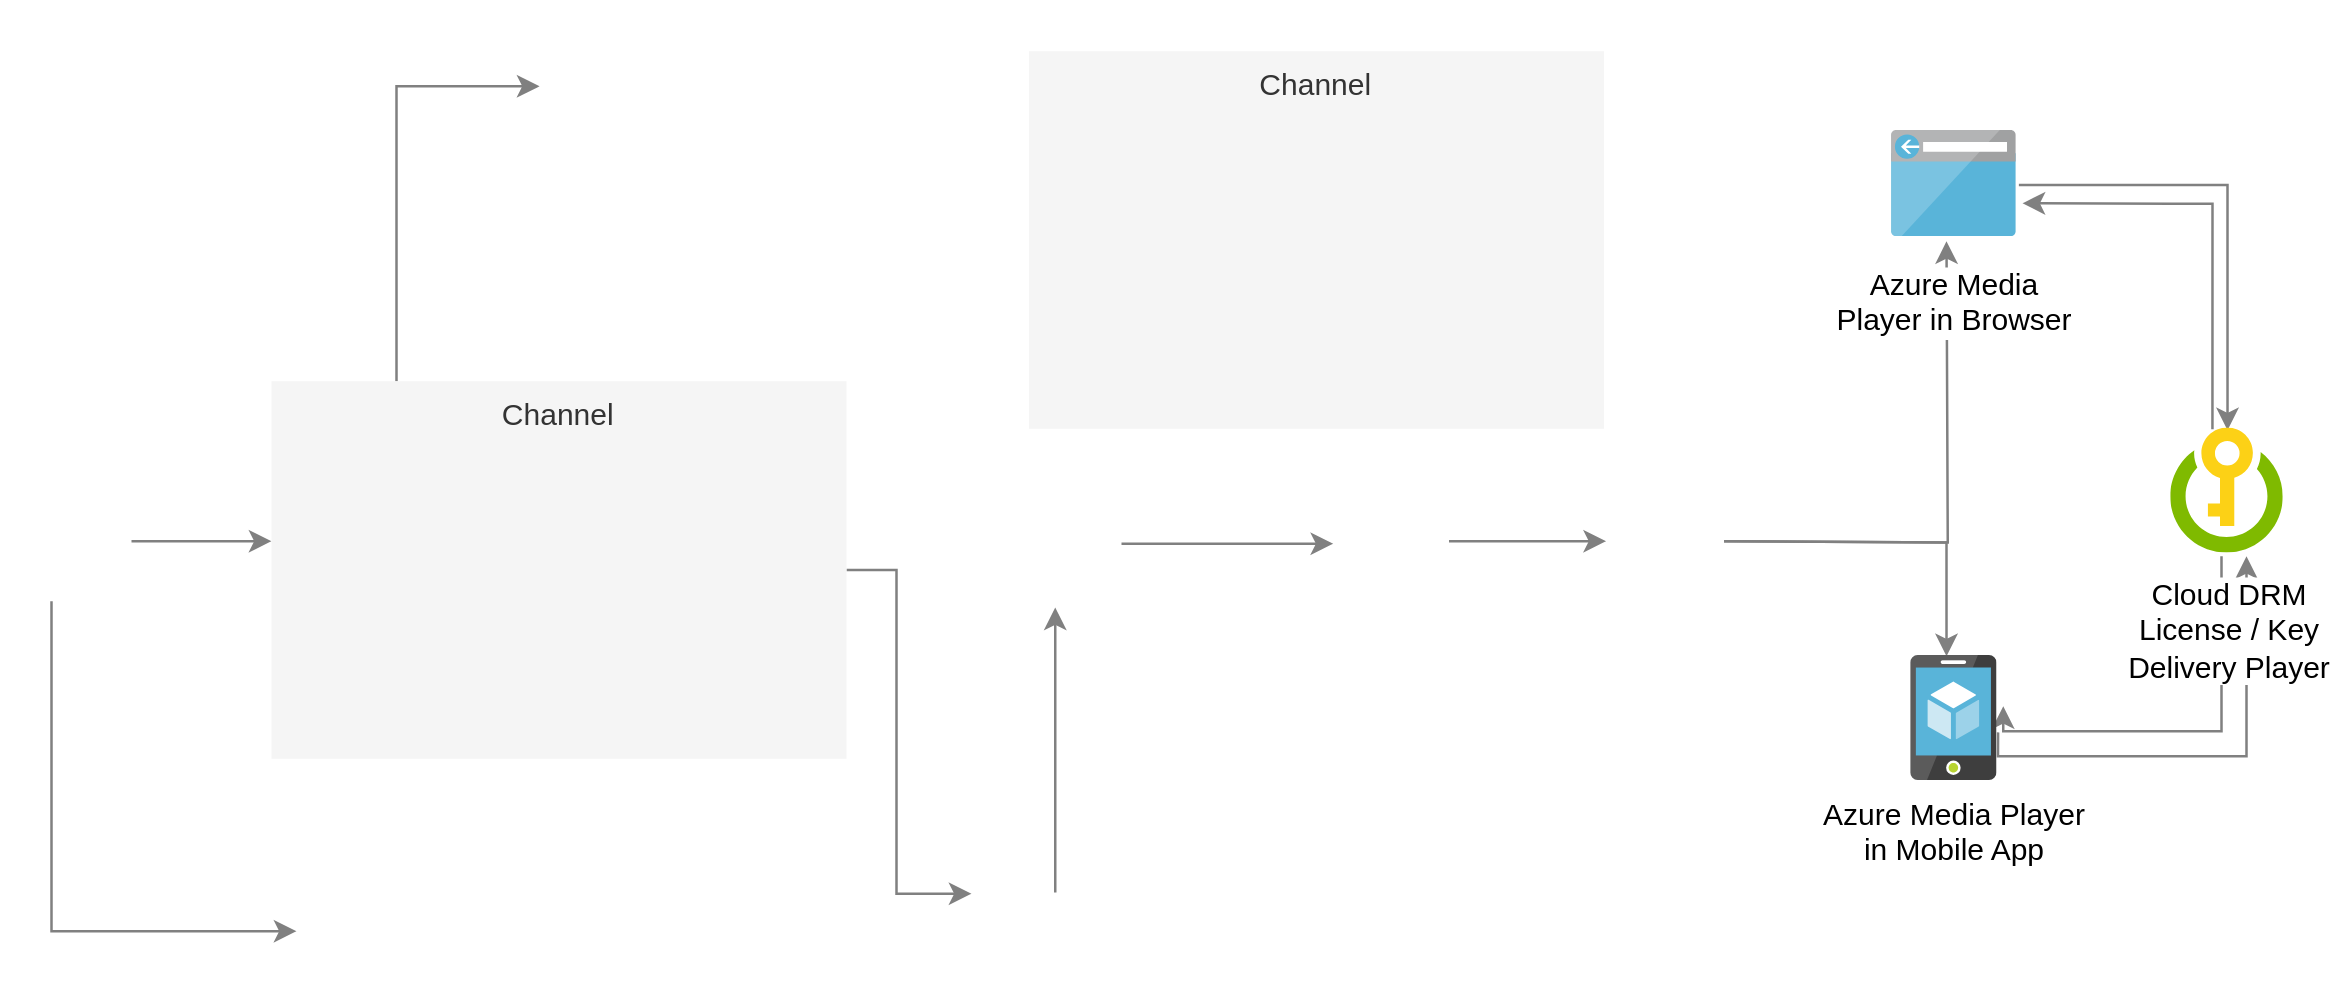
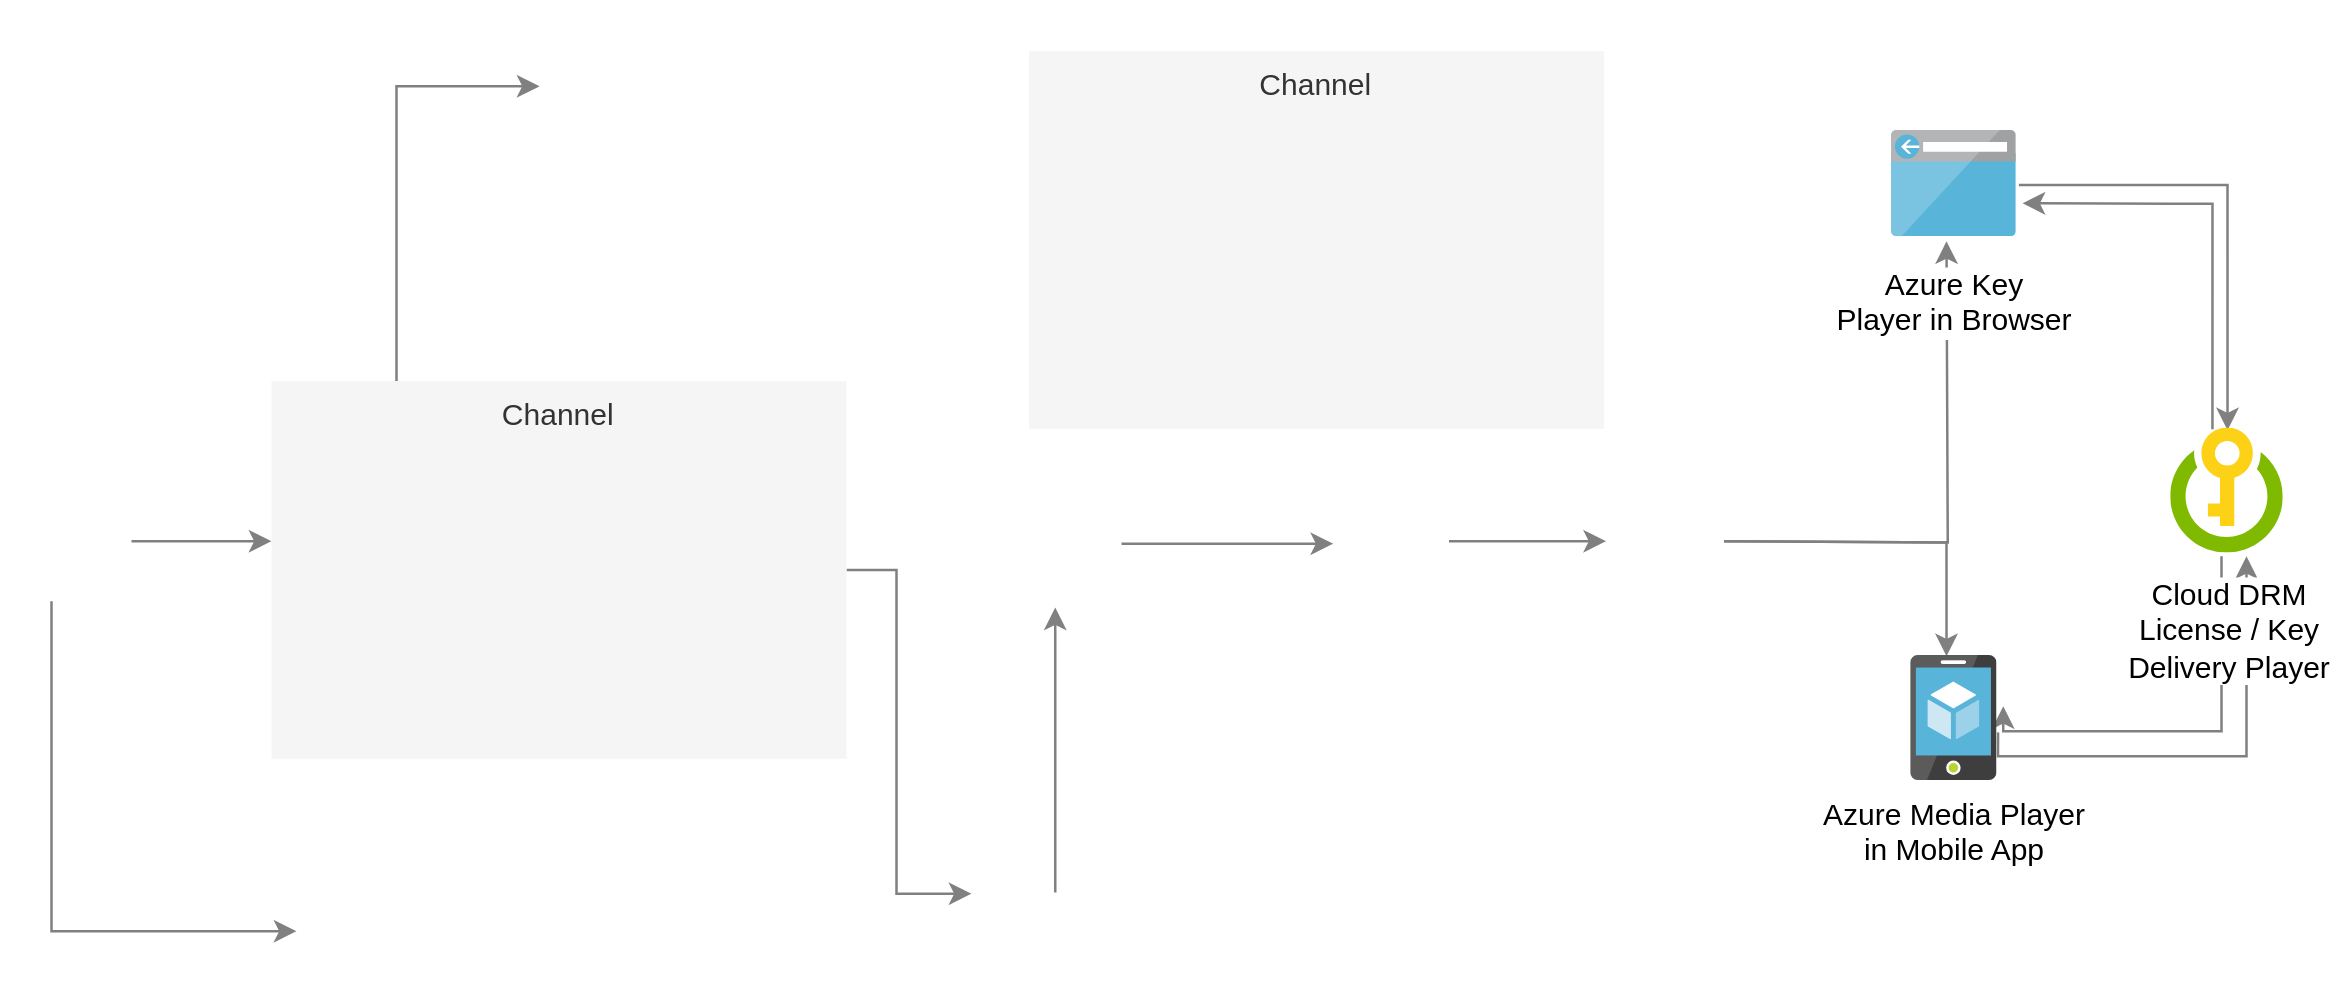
node "Azure Media Player in Browser": label "Azure Media Player in Browser" -> "Azure Key Player in Browser"
